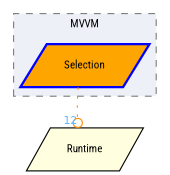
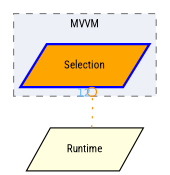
edge "Selection" -> "Runtime": reversed
